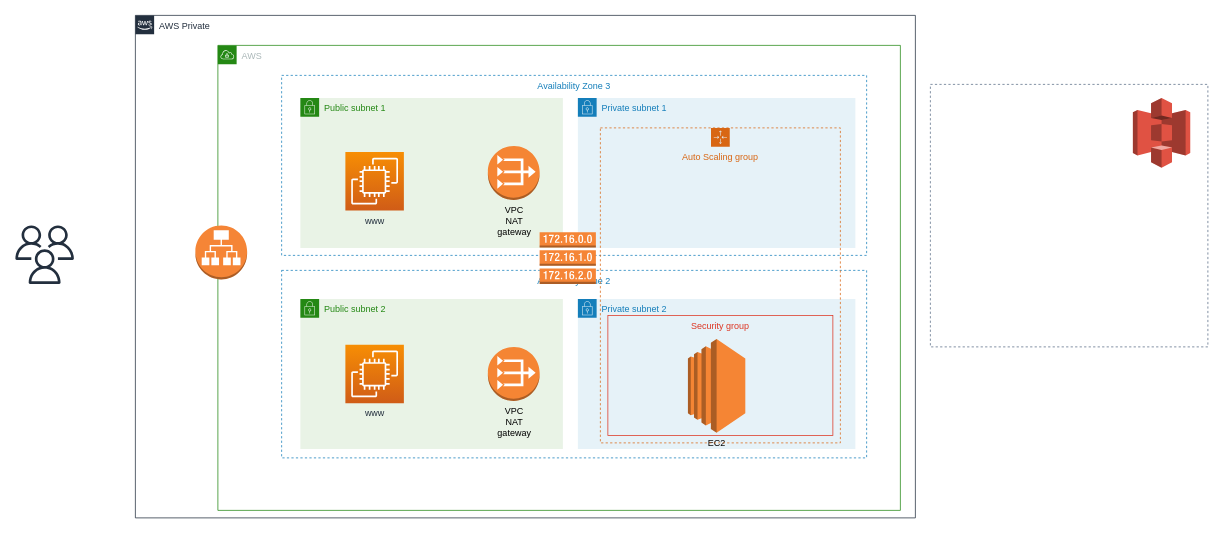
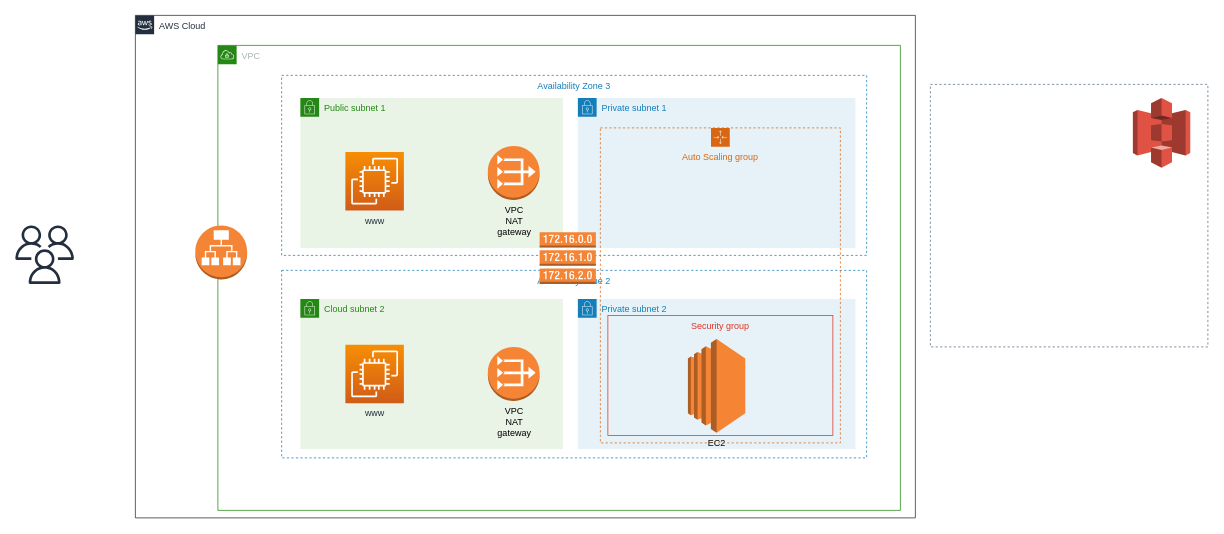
node "AWS Private": label "AWS Private" -> "AWS Cloud"
node "AWS": label "AWS" -> "VPC"
node "Public subnet 2": label "Public subnet 2" -> "Cloud subnet 2"
